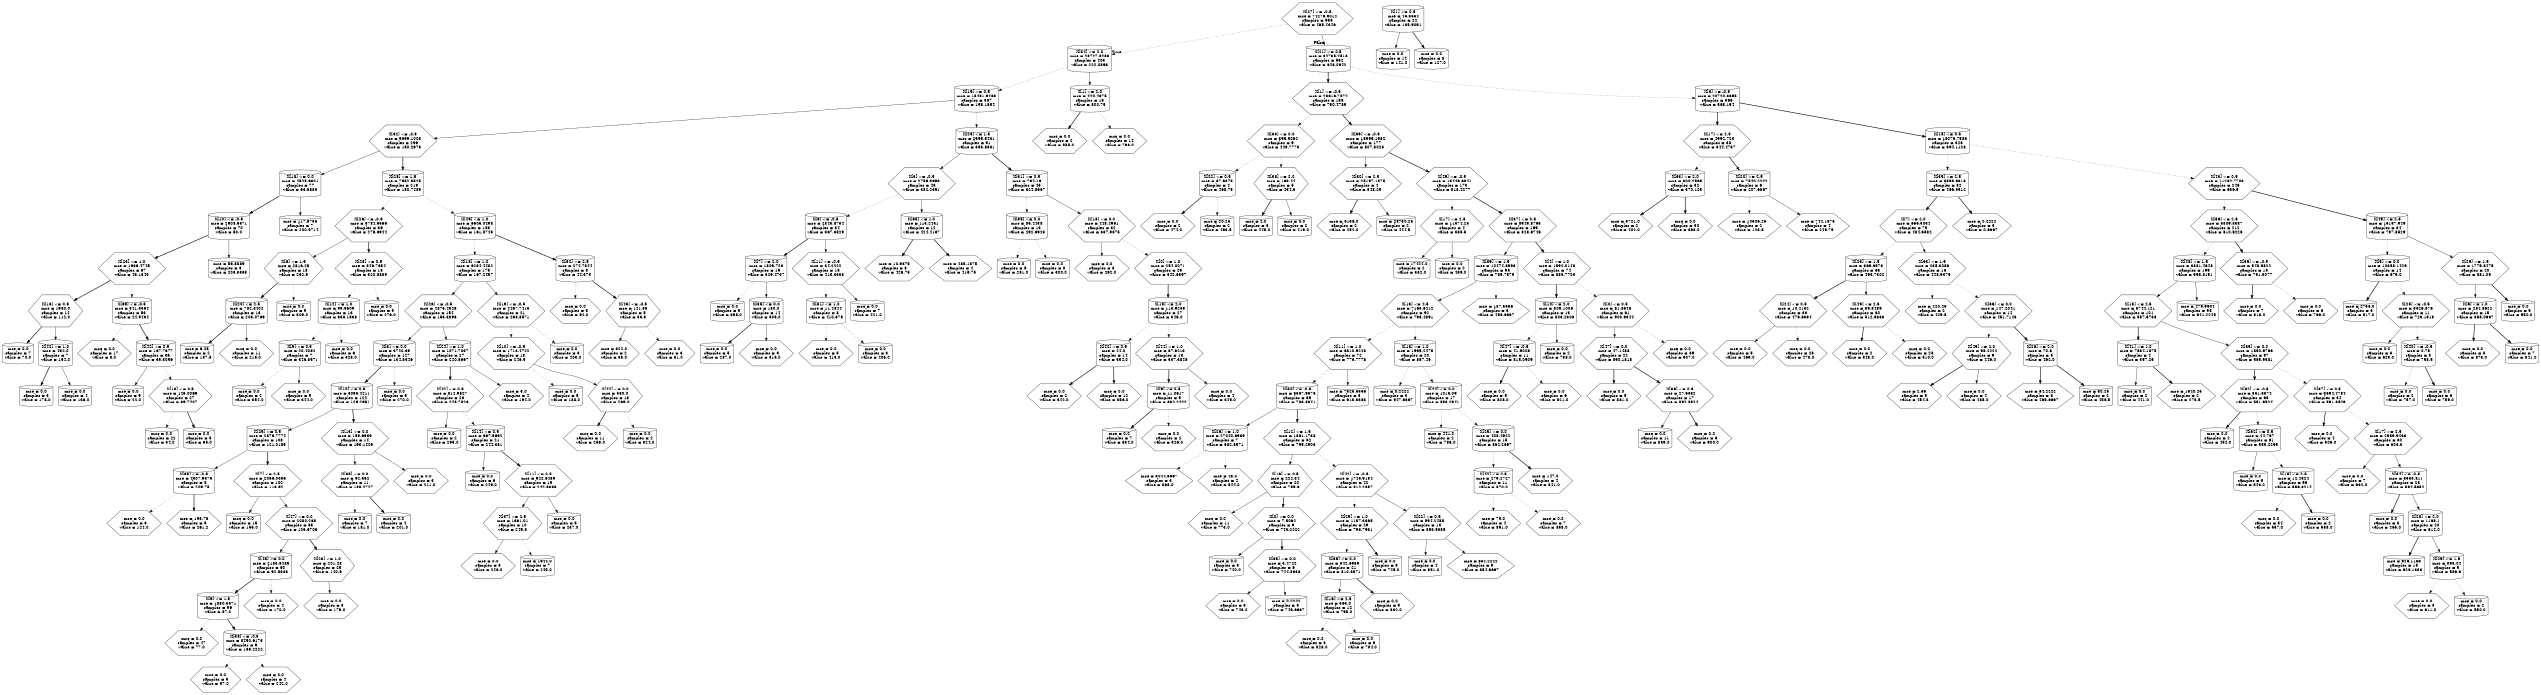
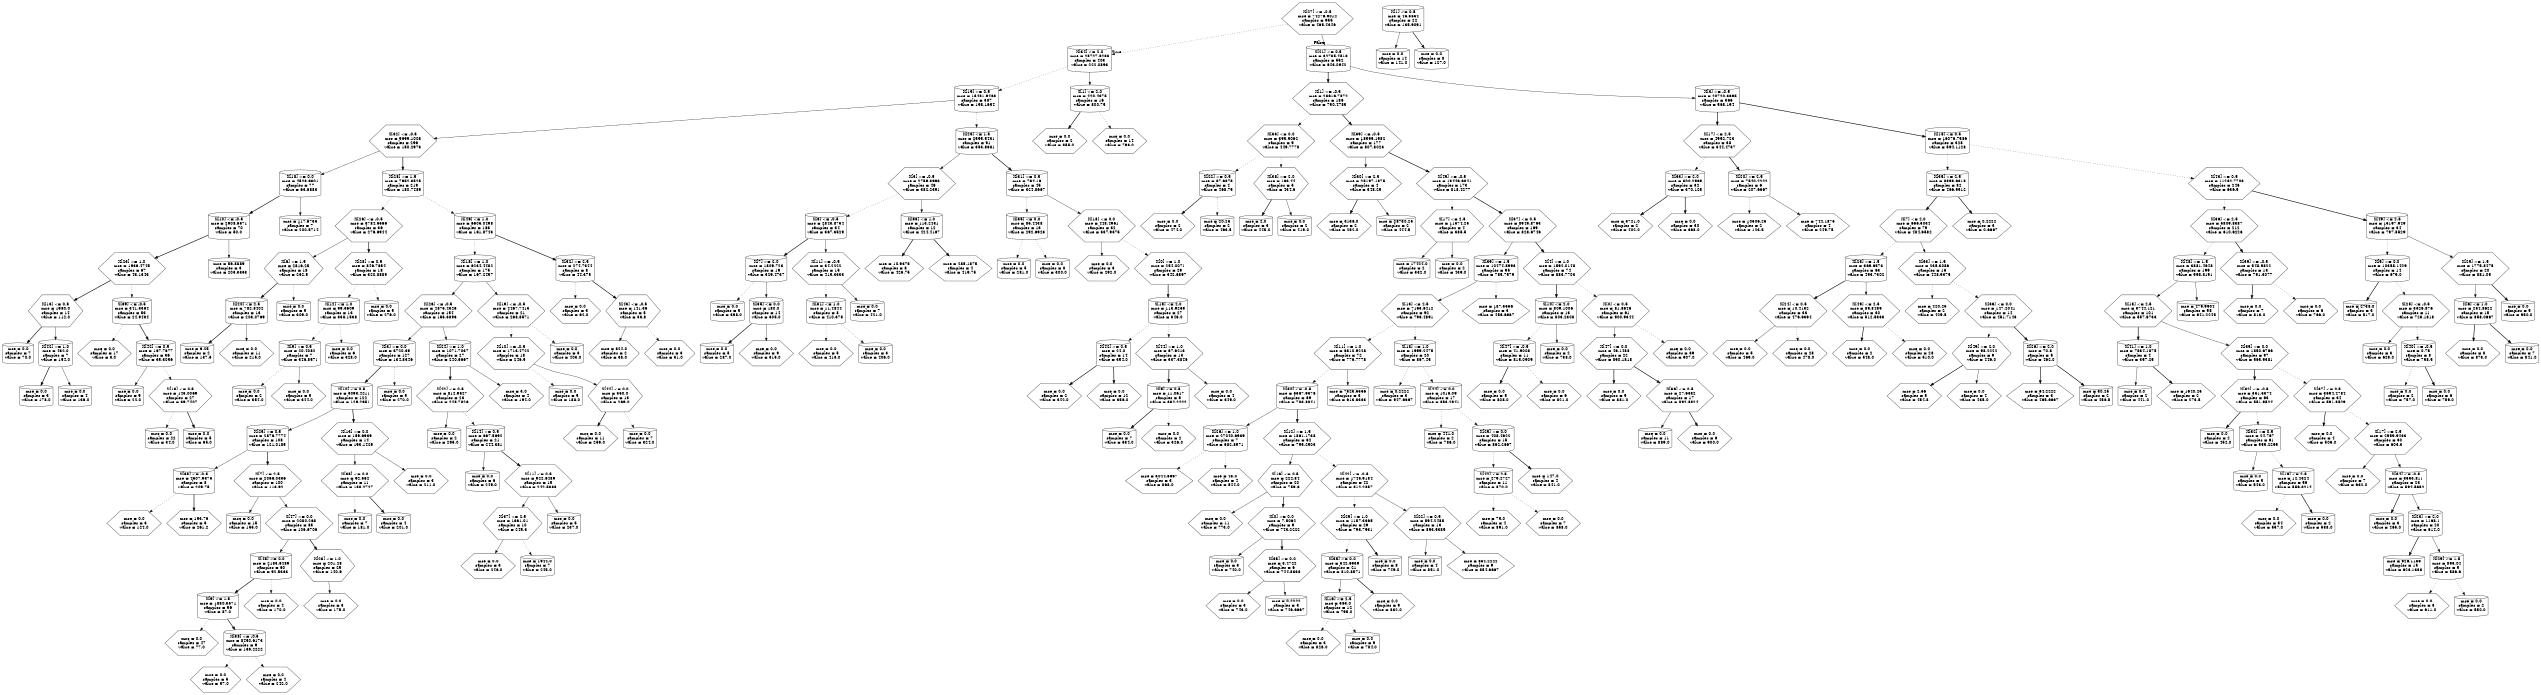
edge "X[21] <= 0.5 mse = 32735.4513 samples = 552 value = 643.0942" -> "X[3] <= -0.5 mse = 20720.3695 samples = 366 value = 568.194": style dotted -> solid
node "X[47] <= 0.0 mse = 47.1488 samples = 22 value = 890.1818": label "X[47] <= 0.0 mse = 47.1488 samples = 22 value = 890.1818" -> "X[47] <= 0.0 mse = 46.1488 samples = 22 value = 890.1818"
node "mse = 0.0 samples = 2 value = 324.0": label "mse = 0.0 samples = 2 value = 324.0" -> "mse = 0.0 samples = 7 value = 324.0"
